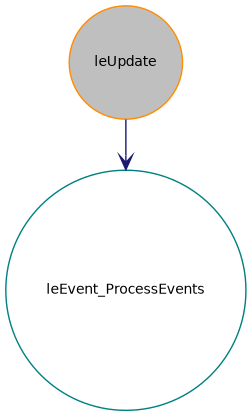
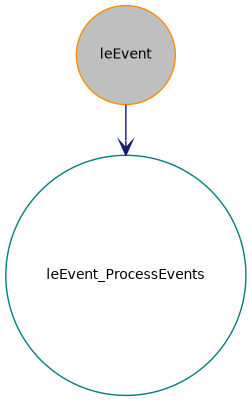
node "leUpdate": label "leUpdate" -> "leEvent"
